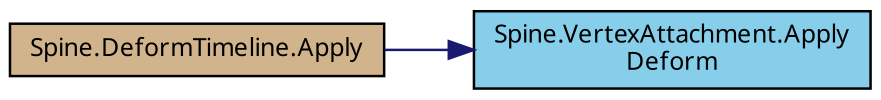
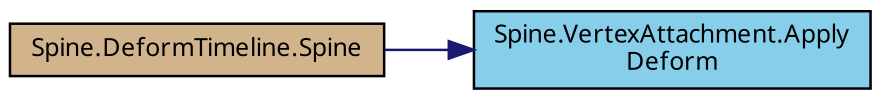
node "Spine.DeformTimeline.Apply": label "Spine.DeformTimeline.Apply" -> "Spine.DeformTimeline.Spine"
